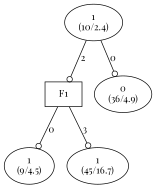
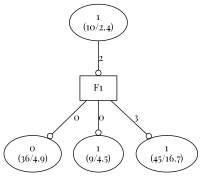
edge "1 (10/2.4)" -> "0 (36/4.9)": now "F1" -> "0 (36/4.9)"
